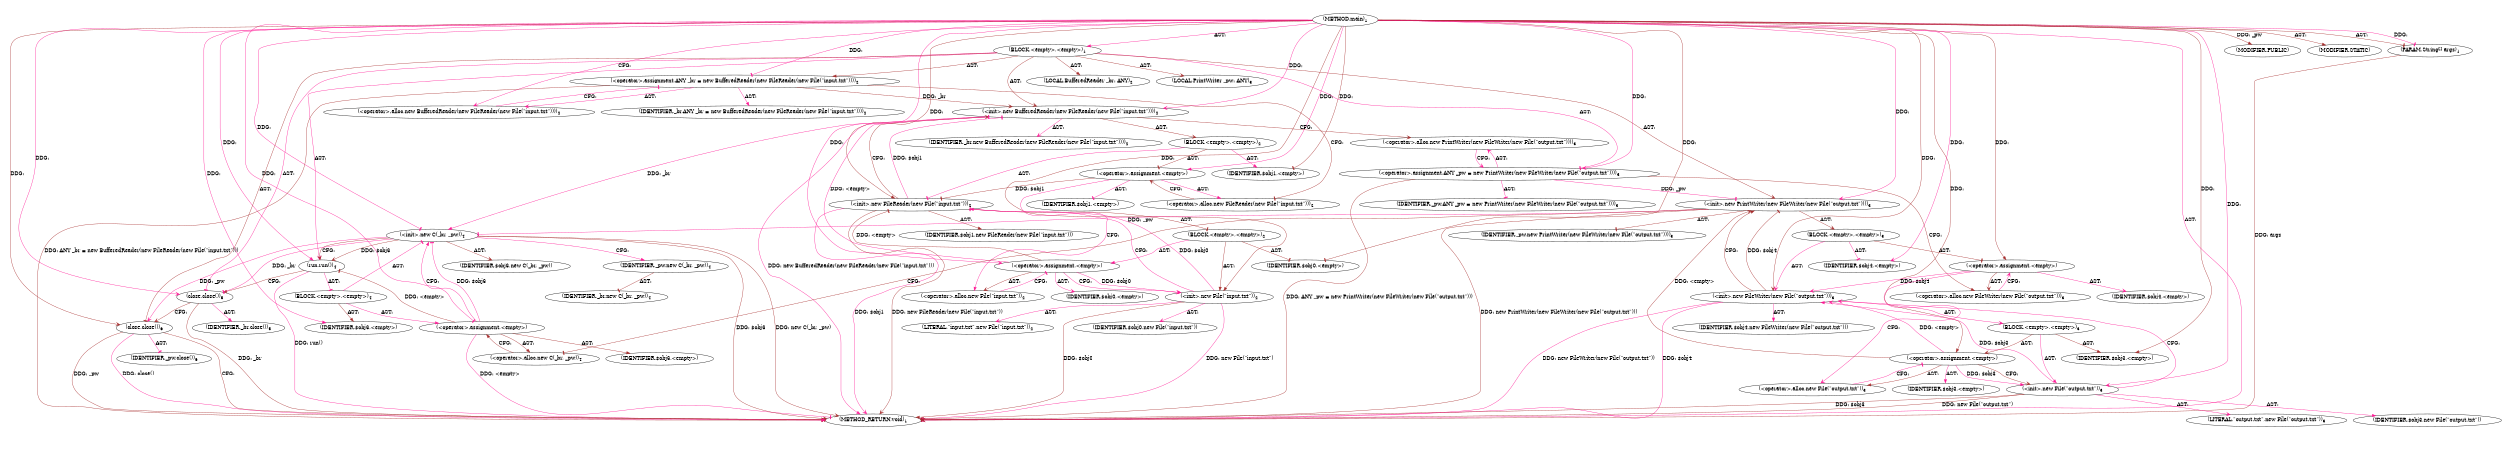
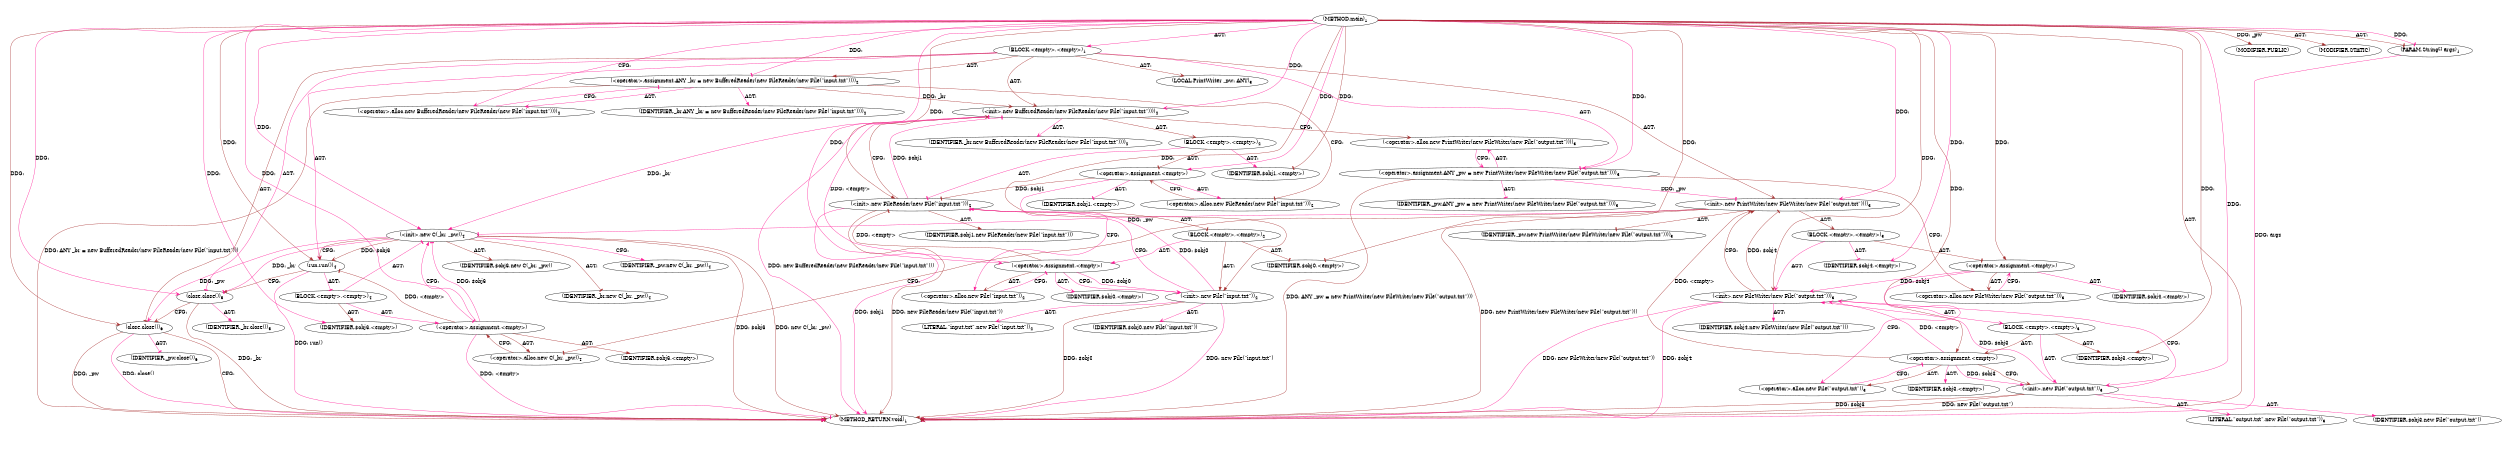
edge "(METHOD,main)" -> "(run,run())": color deeppink -> brown
edge "(METHOD,main)" -> "(<init>,new C(_br, _pw))": arrowhead tee -> normal
node "(LOCAL,BufferedReader _br: ANY)": removed
edge "(IDENTIFIER,_pw,new C(_br, _pw))" -> "(IDENTIFIER,_br,new C(_br, _pw))": now "(<init>,new C(_br, _pw))" -> "(IDENTIFIER,_br,new C(_br, _pw))"
edge "(METHOD,main)" -> "(METHOD_RETURN,void)": color deeppink -> brown
edge "(PARAM,String[] args)" -> "(METHOD_RETURN,void)": color brown -> deeppink
